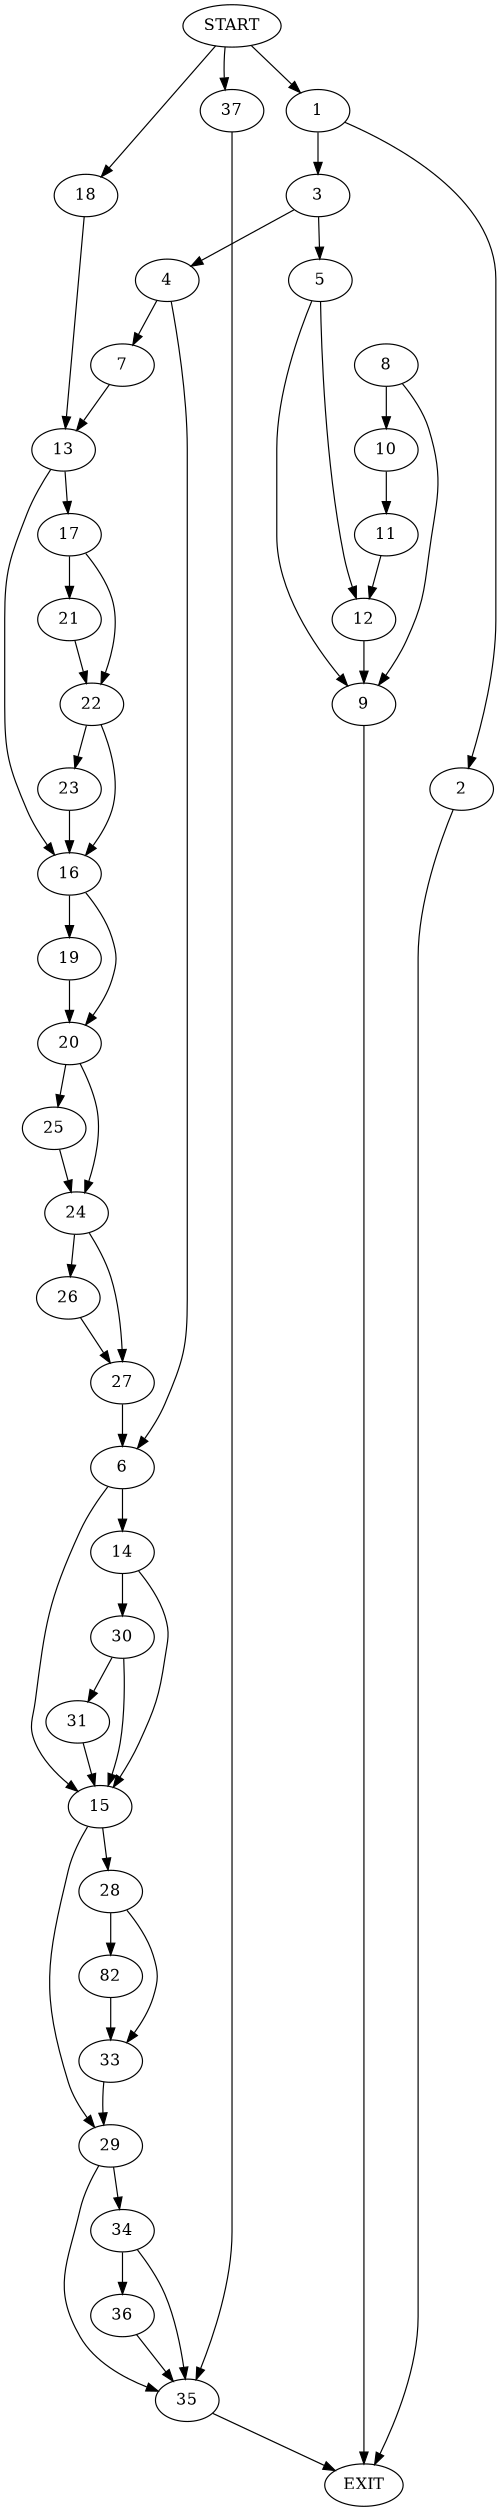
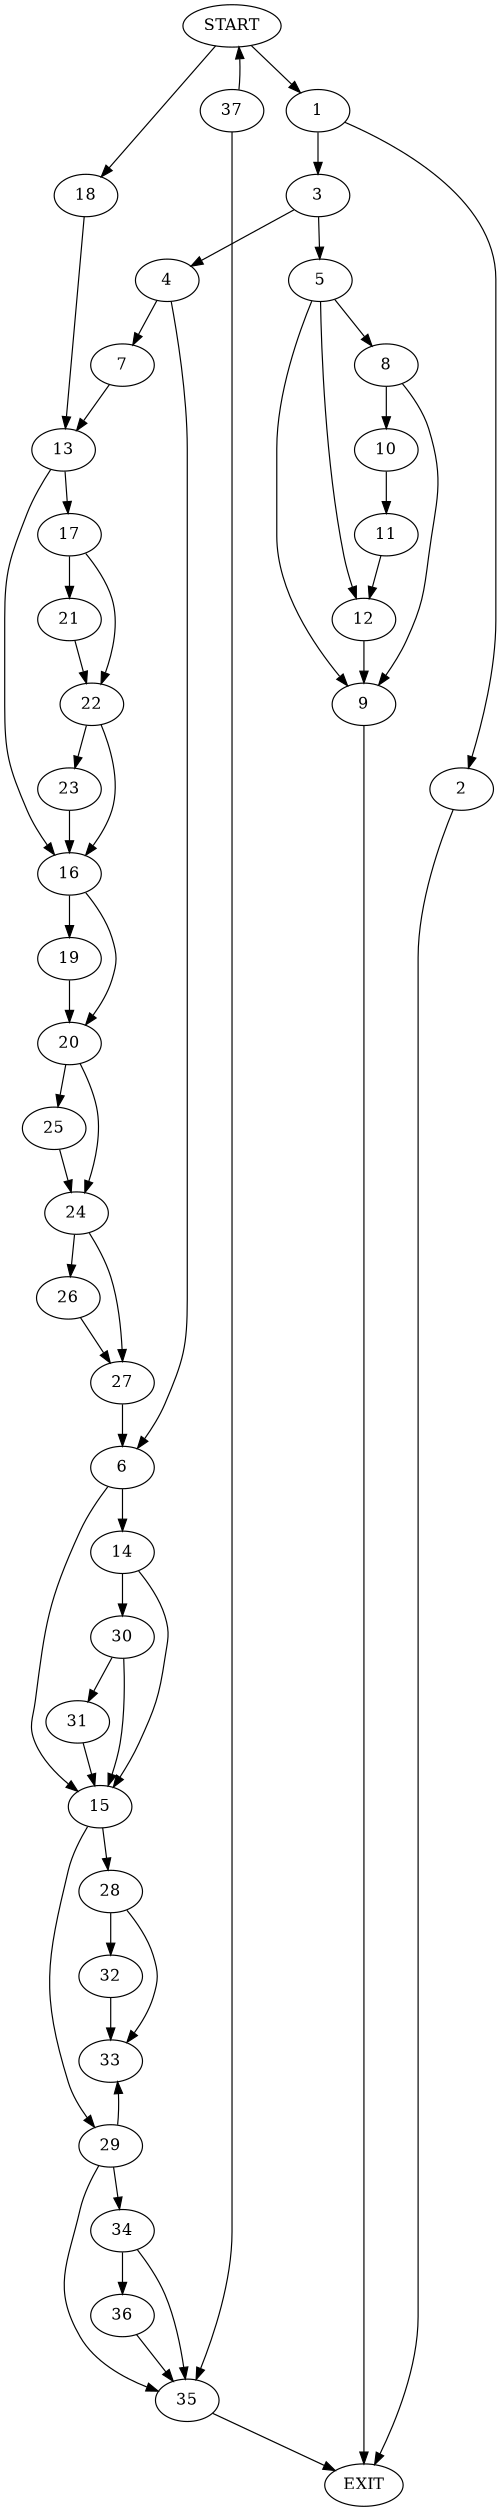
edge "START" -> "37": reversed
edge "5" -> "8": added
node "82": label "82" -> "32"
edge "33" -> "29": reversed
